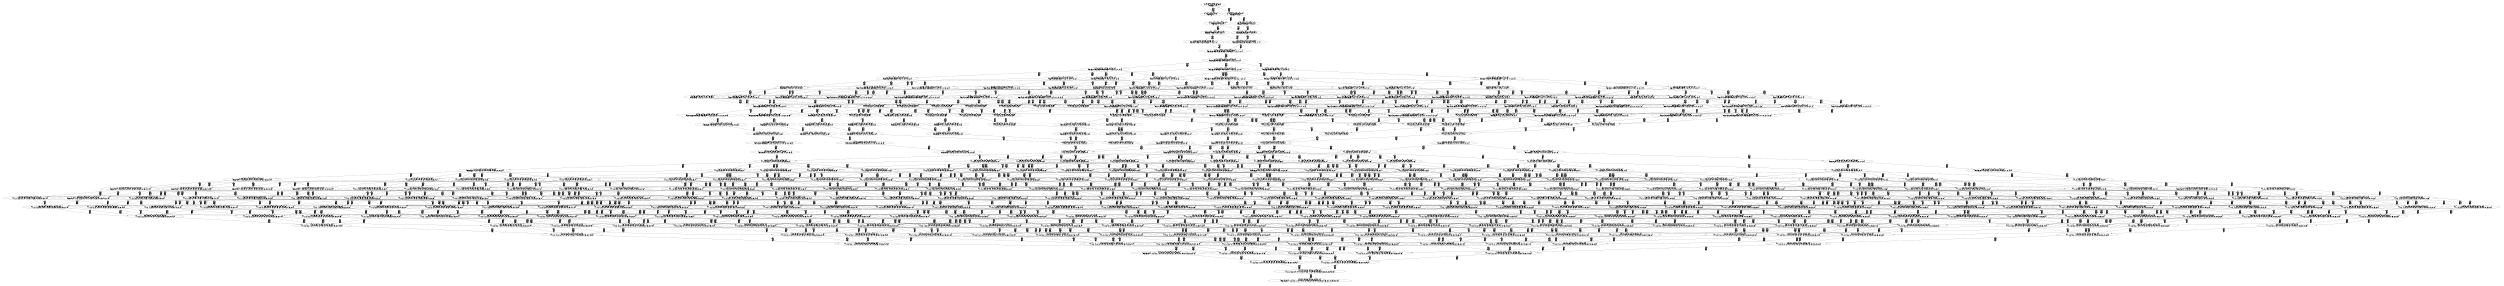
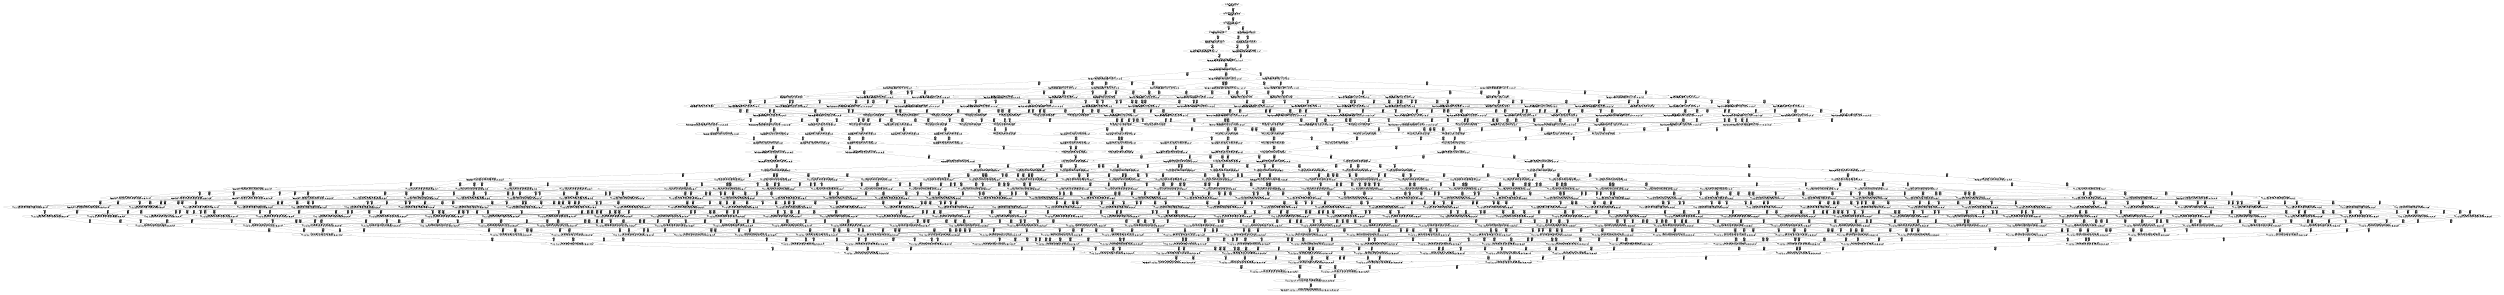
edge "S2: [49, 49] [49, 49] [49, 62] [53, 68] {T0J1:53-68}{1, 2}" -> "S1: [0, 0] [0, 0] [0, 0] [49, 62] {T0J0:49-62}{1}": reversed
